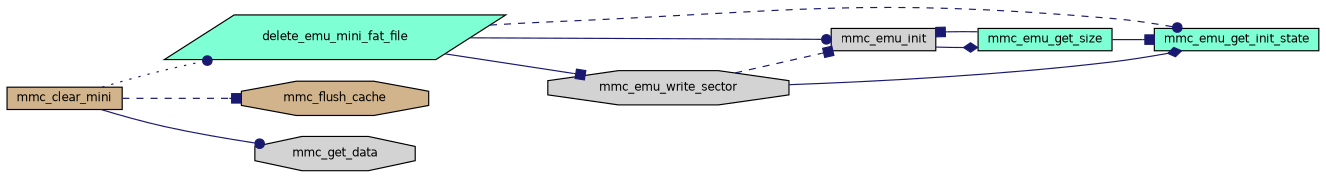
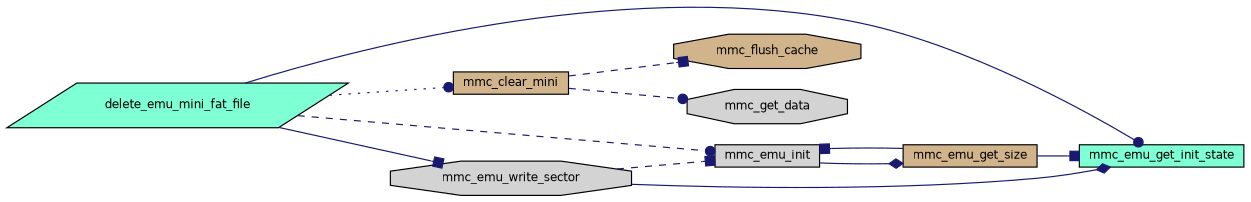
edge "delete_emu_mini_fat_file" -> "mmc_emu_get_init_state": style dashed -> solid
edge "delete_emu_mini_fat_file" -> "mmc_emu_init": style solid -> dashed
node "mmc_emu_get_size": fillcolor aquamarine -> tan
edge "mmc_clear_mini" -> "delete_emu_mini_fat_file": reversed
edge "mmc_clear_mini" -> "mmc_get_data": style solid -> dashed
